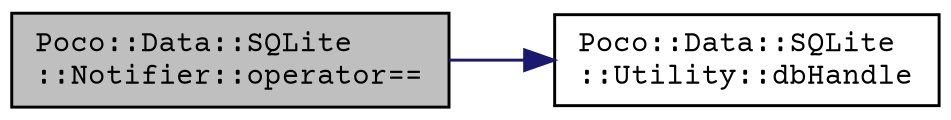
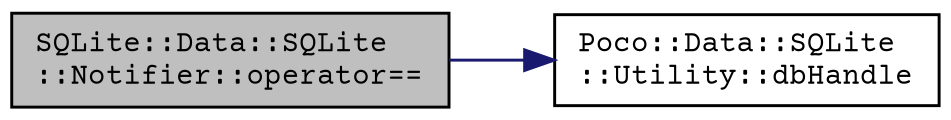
node "Poco::Data::SQLite ::Notifier::operator==": label "Poco::Data::SQLite ::Notifier::operator==" -> "SQLite::Data::SQLite ::Notifier::operator=="
